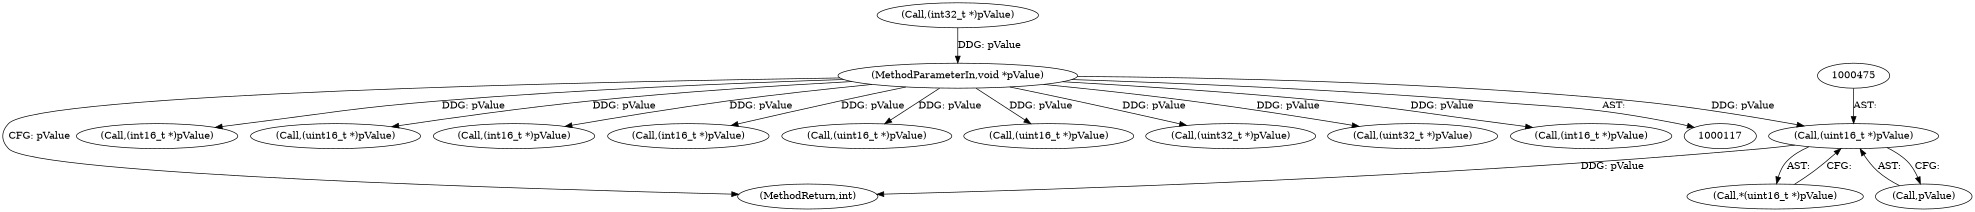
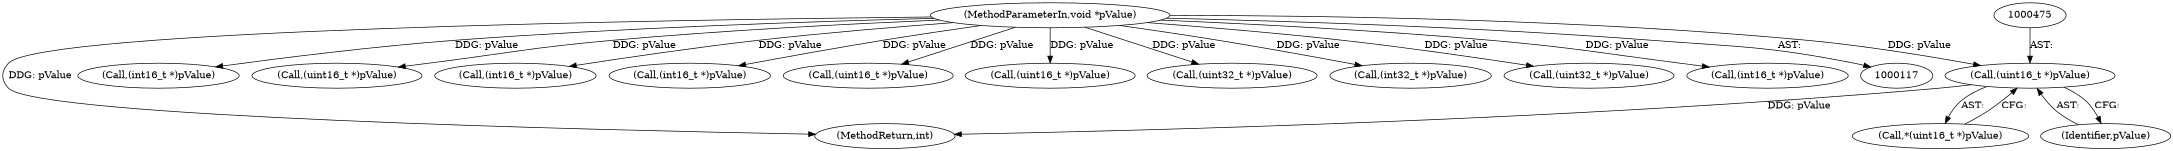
edge "(Call,(int32_t *)pValue)" -> "(MethodParameterIn,void *pValue)": reversed
edge "(MethodParameterIn,void *pValue)" -> "(MethodReturn,int)": label "CFG: pValue" -> "DDG: pValue"
node "(Call,pValue)": label "(Call,pValue)" -> "(Identifier,pValue)"
